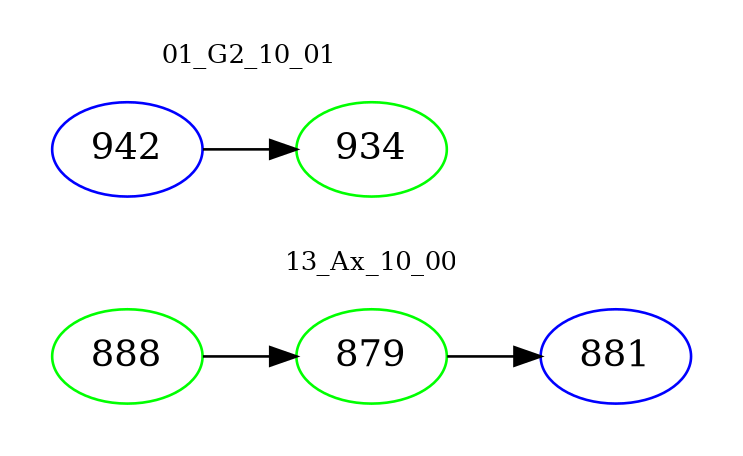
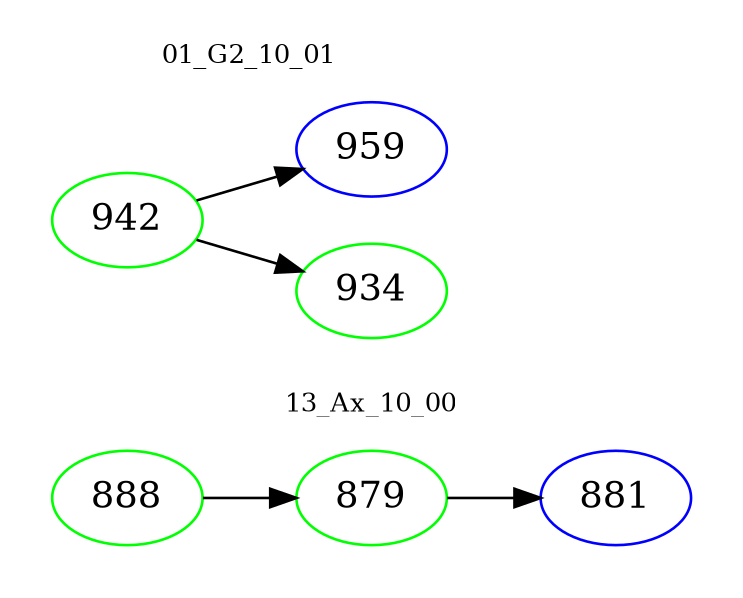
node "942": color blue -> green
node "959": added
